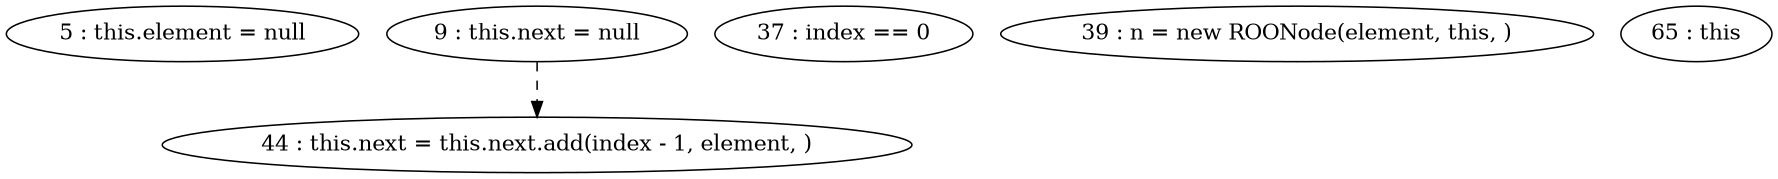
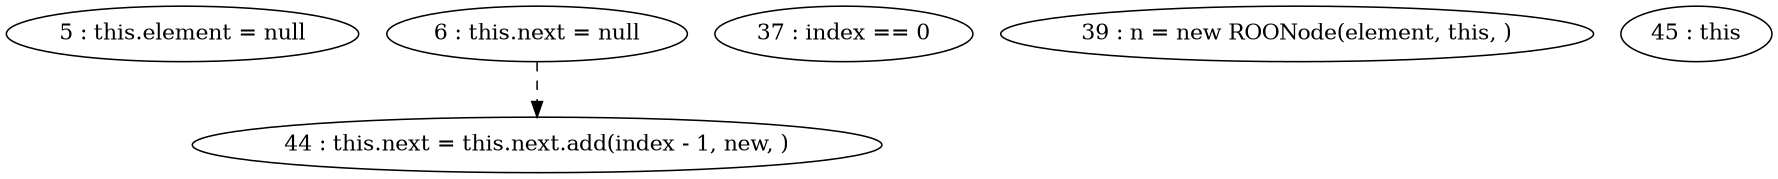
node "9 : this.next = null": label "9 : this.next = null" -> "6 : this.next = null"
node "65 : this": label "65 : this" -> "45 : this"
node "44 : this.next = this.next.add(index - 1, element, )": label "44 : this.next = this.next.add(index - 1, element, )" -> "44 : this.next = this.next.add(index - 1, new, )"
